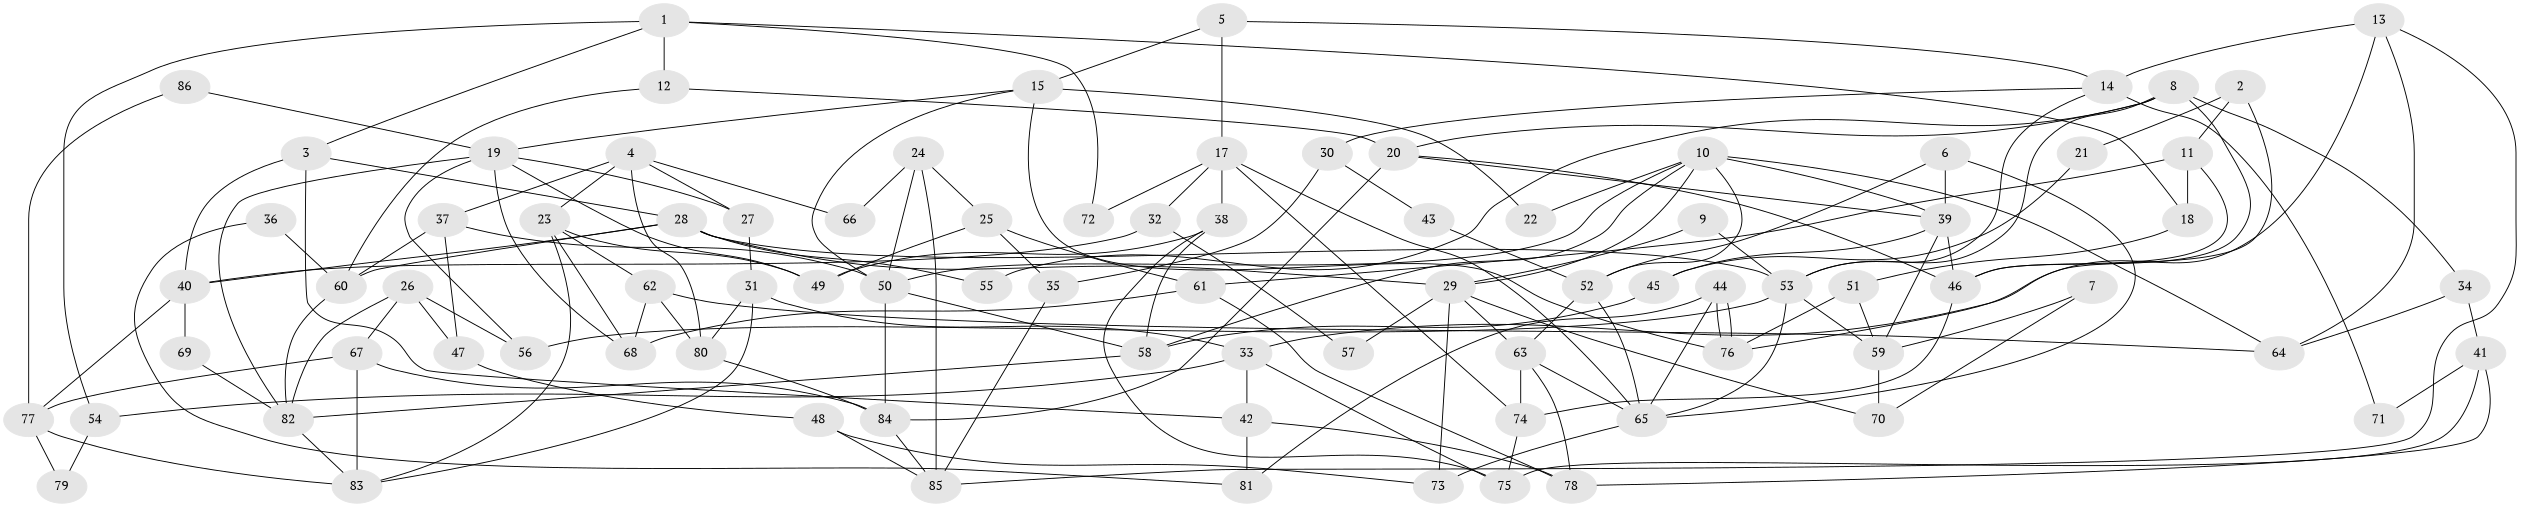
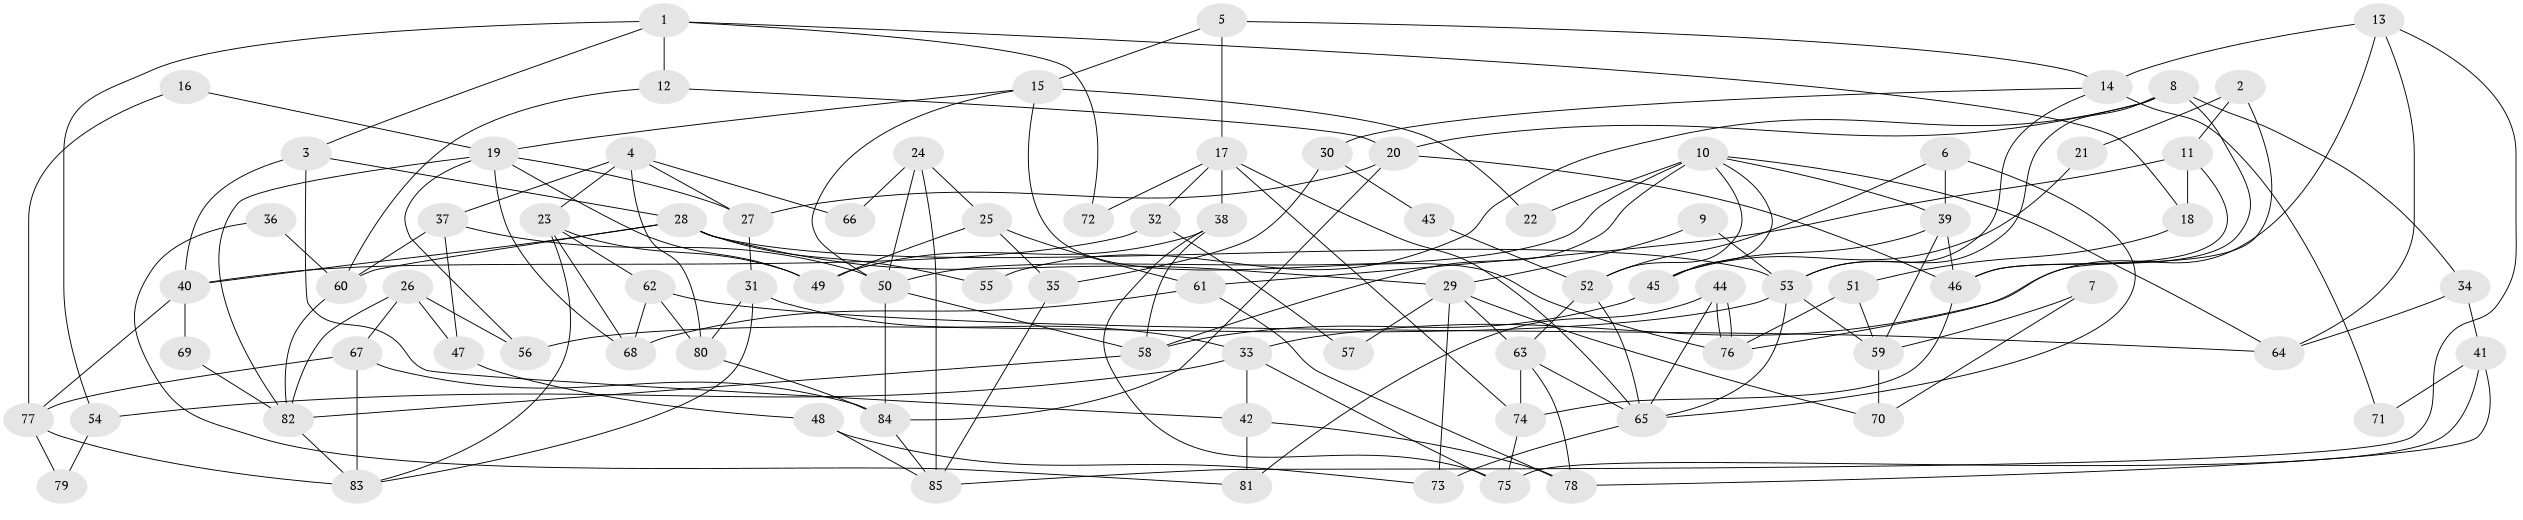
node "86": label "86" -> "16"
edge "20" -- "39": now "20" -- "27"
edge "10" -- "29": now "10" -- "45"
